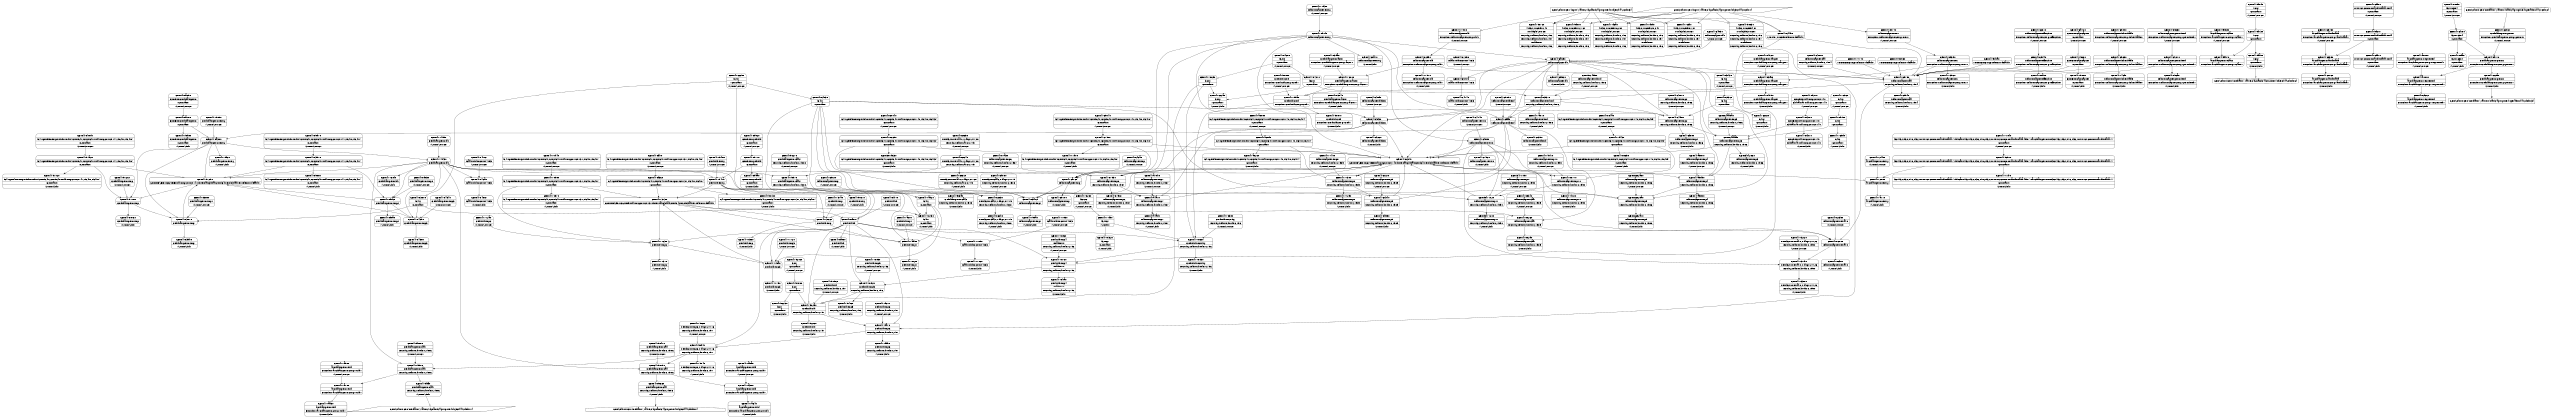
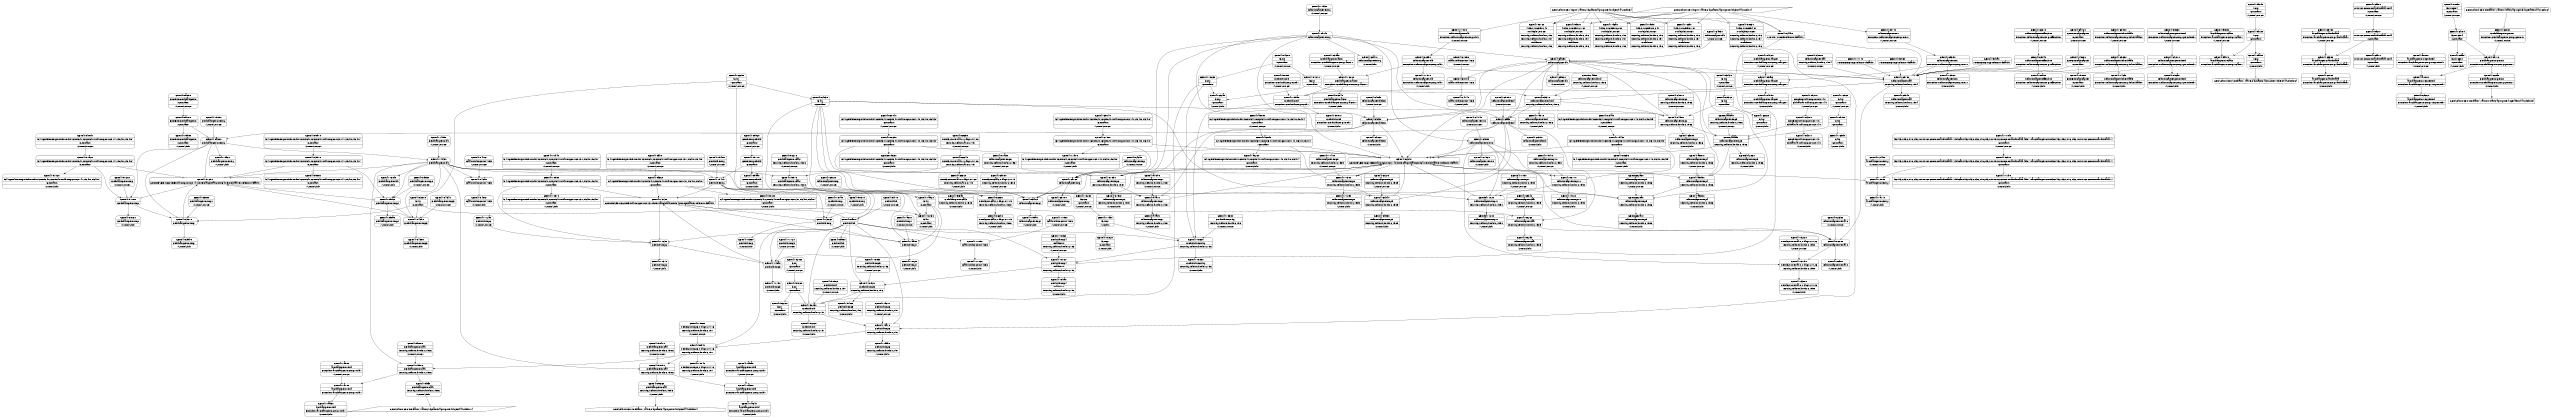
edge "CE0x4773730" -> "CE0x478f570": reversed
